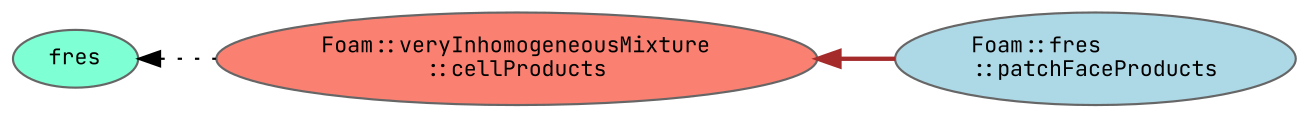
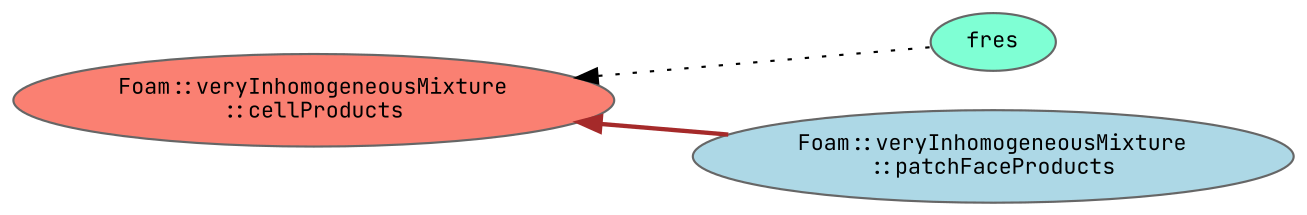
edge "Foam::veryInhomogeneousMixture ::cellProducts" -> "fres": reversed
node "Foam::fres ::patchFaceProducts": label "Foam::fres ::patchFaceProducts" -> "Foam::veryInhomogeneousMixture ::patchFaceProducts"
